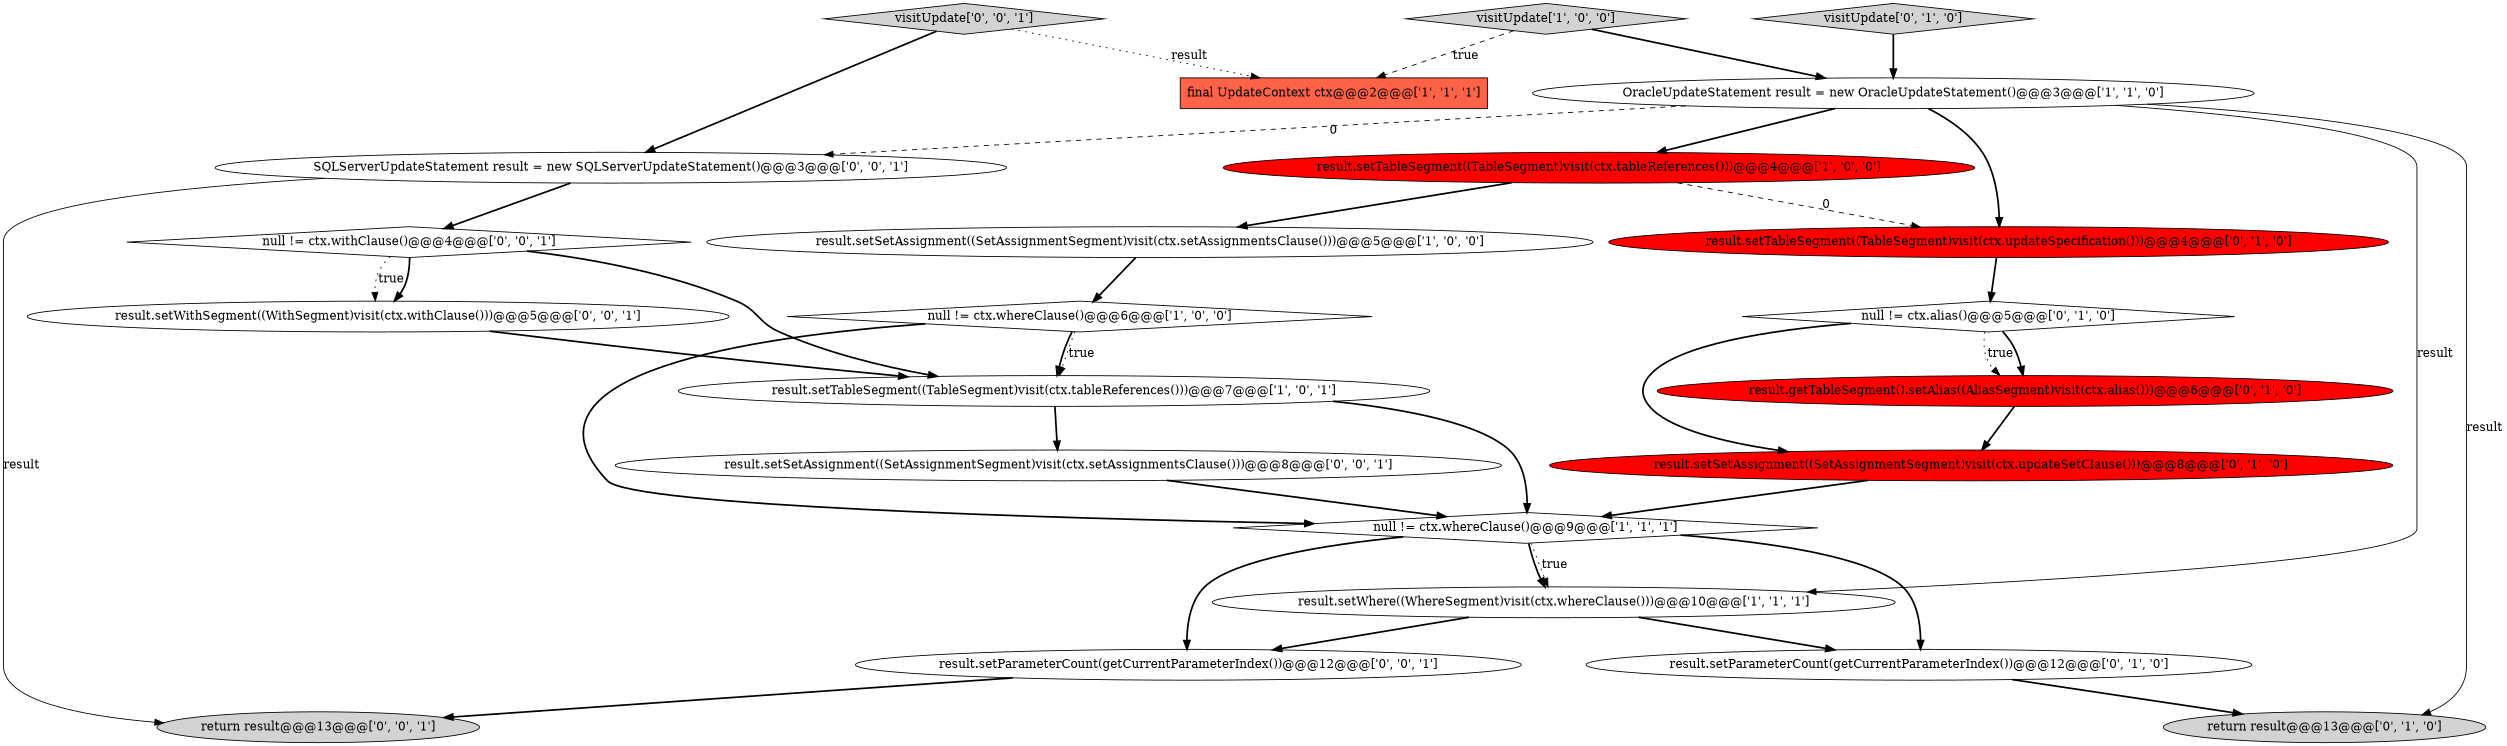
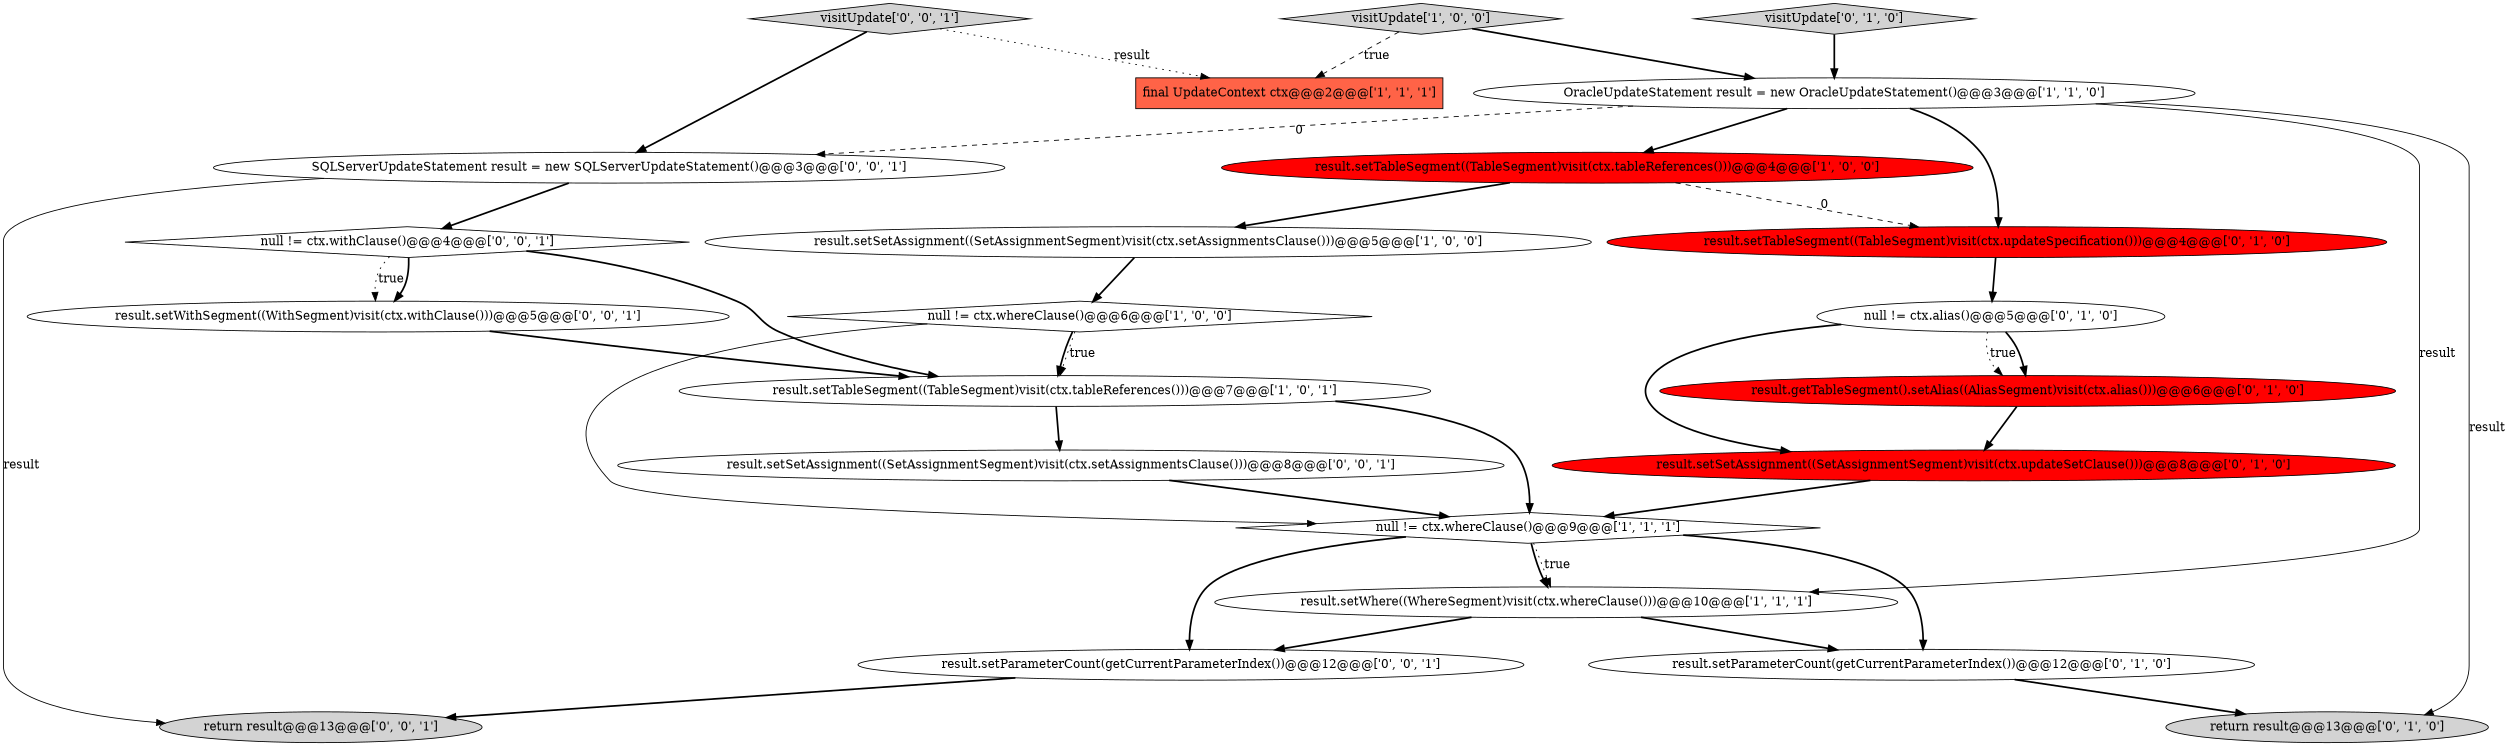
node "null != ctx.alias()@@@5@@@['0', '1', '0']": shape diamond -> ellipse
edge "null != ctx.whereClause()@@@6@@@['1', '0', '0']" -> "null != ctx.whereClause()@@@9@@@['1', '1', '1']": style bold -> solid
